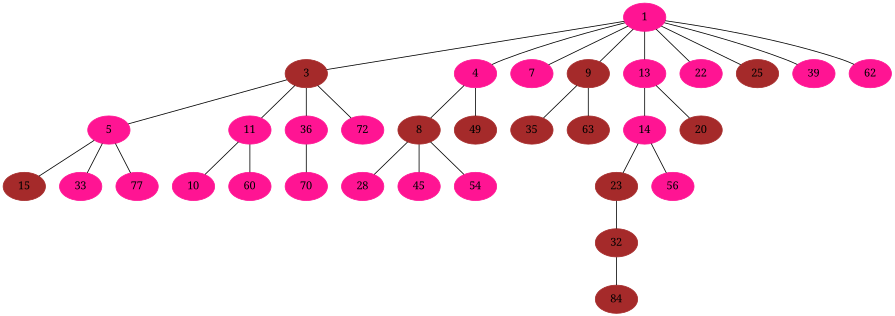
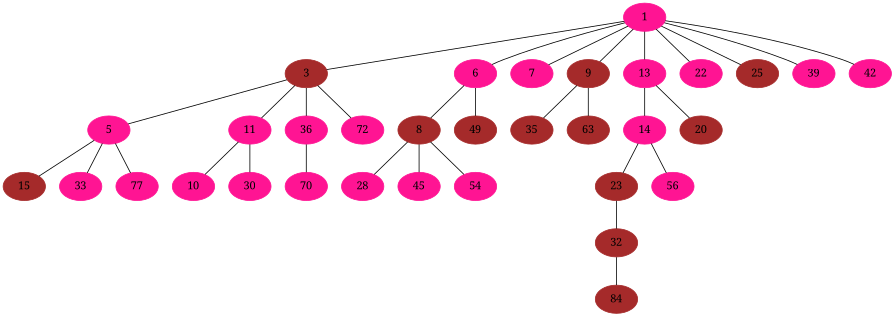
node "4": label "4" -> "6"
node "62": label "62" -> "42"
node "60": label "60" -> "30"
